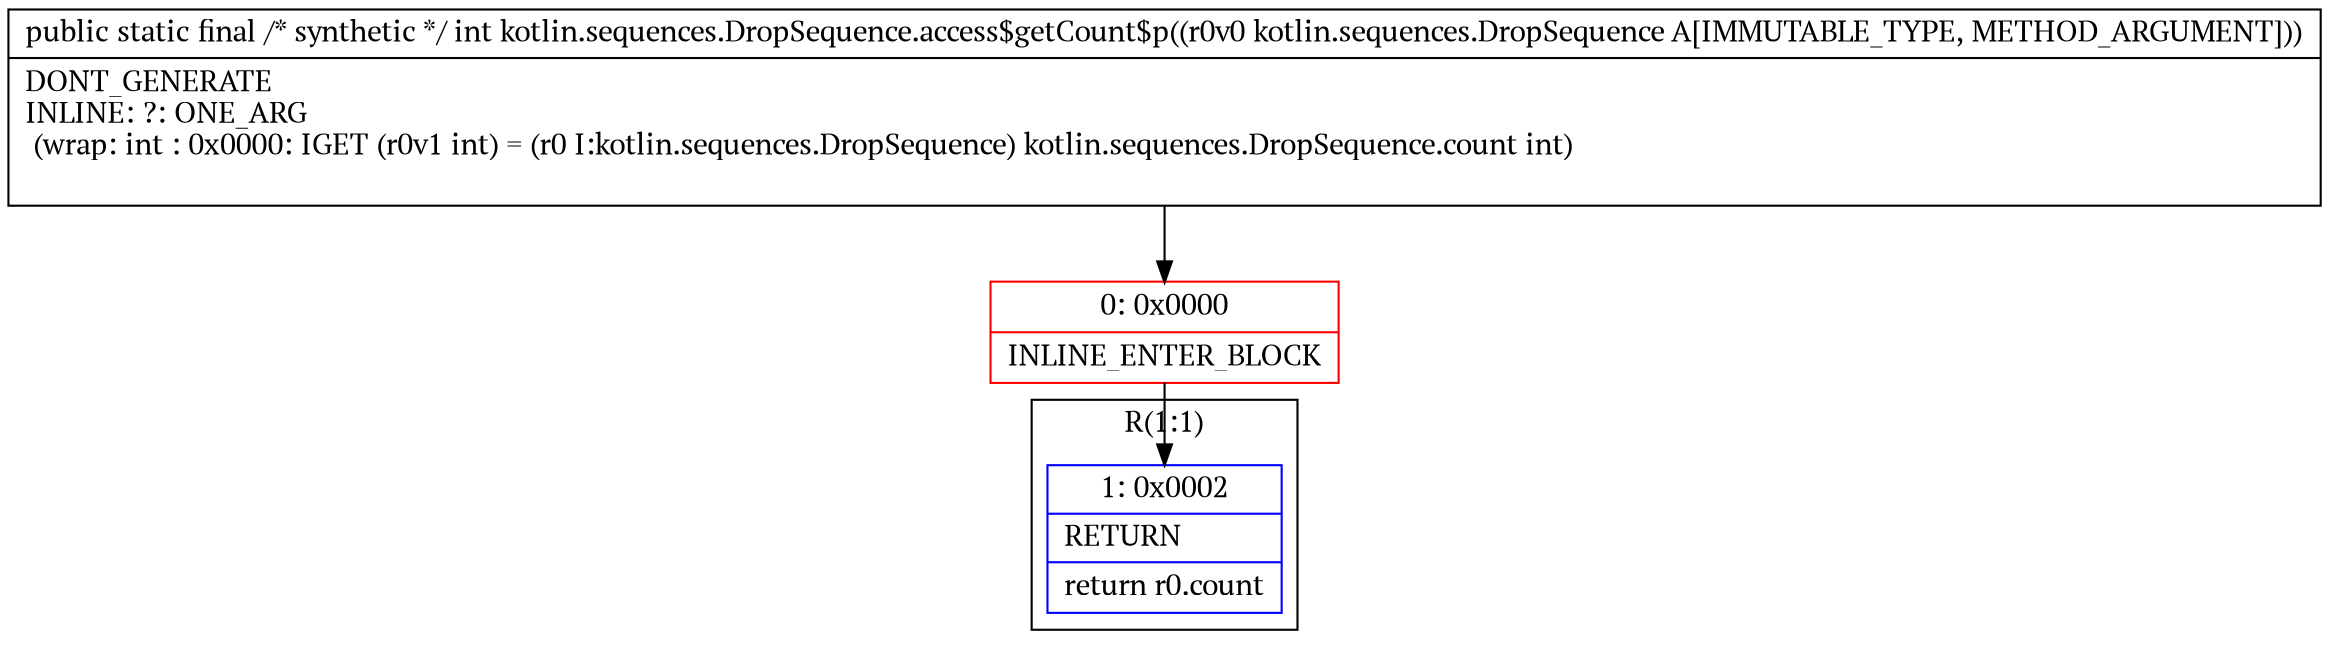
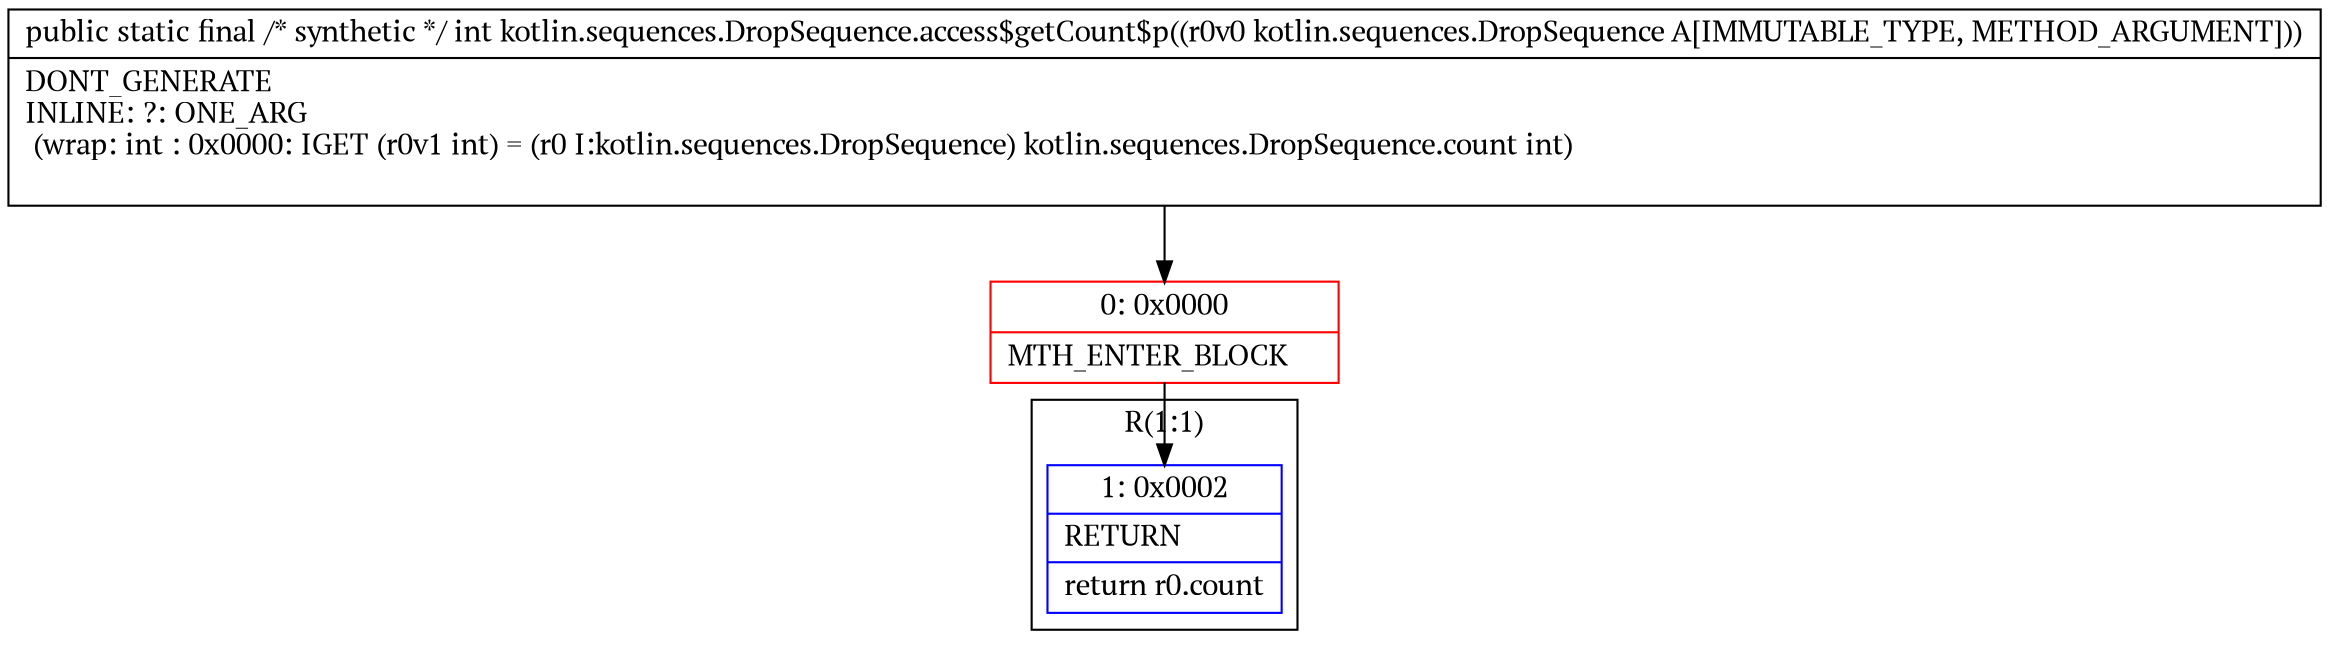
node "0: 0x0000": text "INLINE_ENTER_BLOCK" -> "MTH_ENTER_BLOCK"
